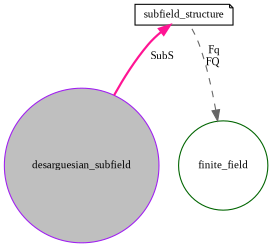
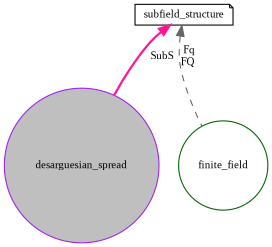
edge "subfield_structure" -> "finite_field": reversed
node "desarguesian_subfield": label "desarguesian_subfield" -> "desarguesian_spread"
